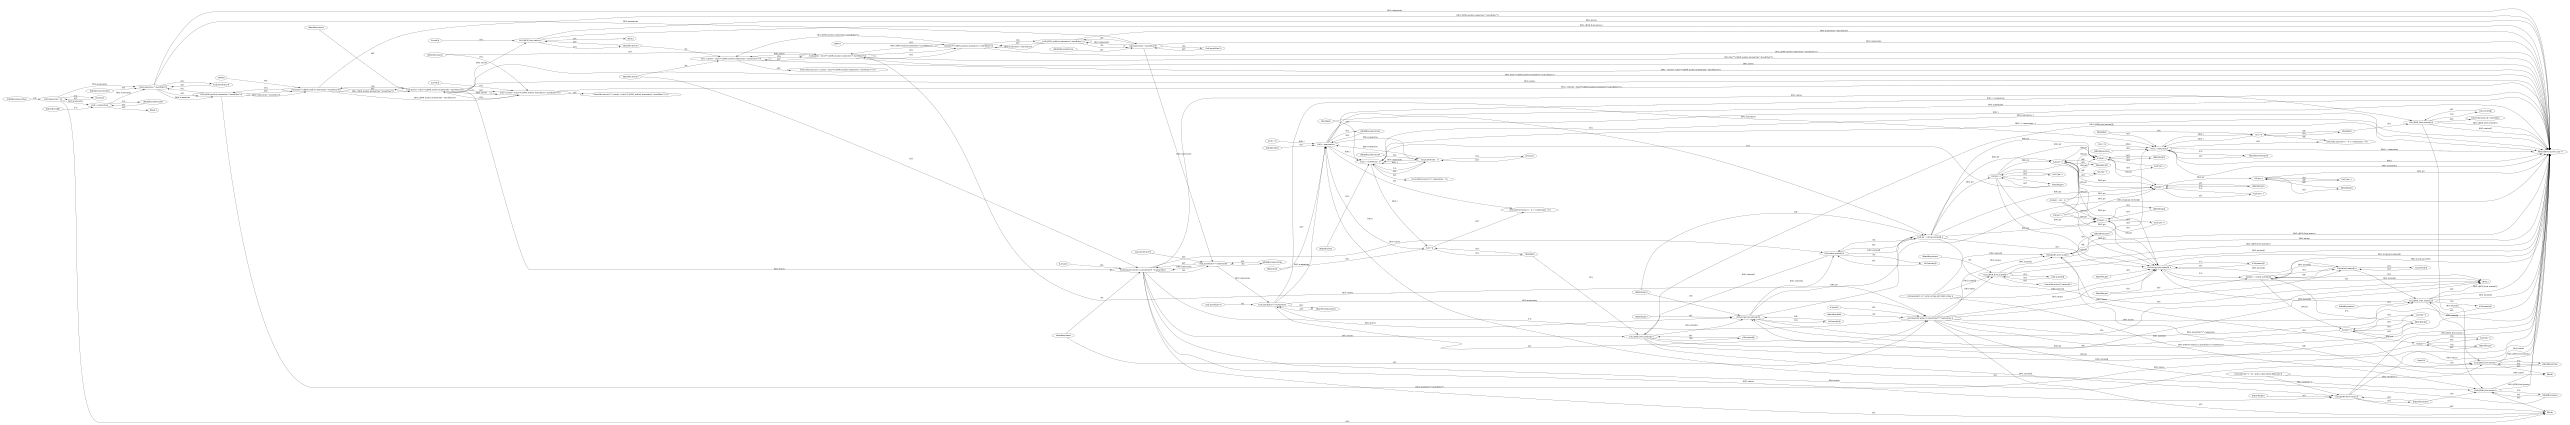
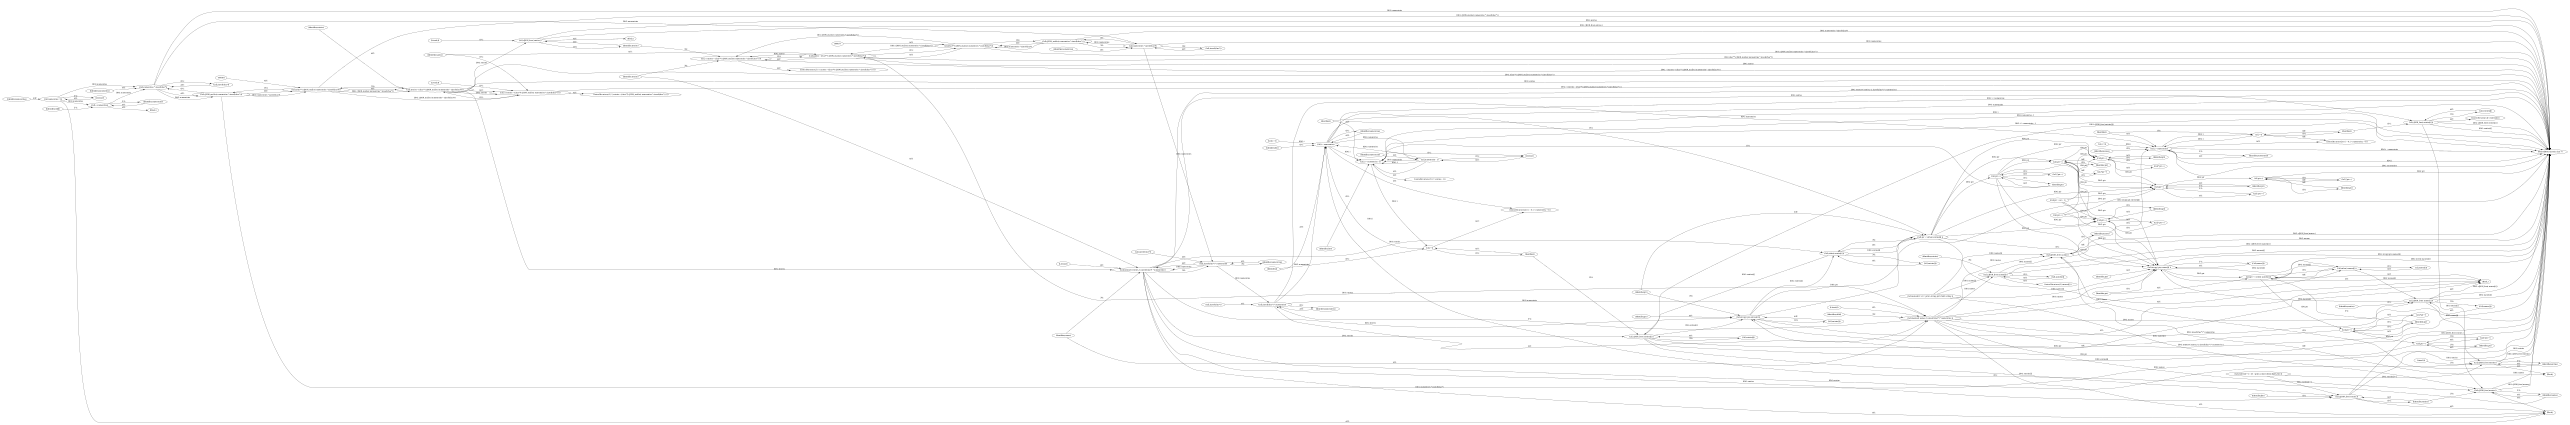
edge "(Call,memset( entries, 0, sizeof(char*) * numentries ))" -> "(MethodReturn,static char *)": added, label "DDG: memset( entries, 0, sizeof(char*) * numentries )"
edge "(Call,i != numentries - 1)" -> "(Call,numentries - 1)": now "(Call,i != numentries - 1)" -> "(Literal,1)"
node "(ControlStructure,if ( i != numentries - 1 ))": label "(ControlStructure,if ( i != numentries - 1 ))" -> "(ControlStructure,if ( i != entries - 1 ))"
edge "(Call,strcpy( ptr, names[i] ))" -> "(Call,ptr += strlen( names[i] ))": label "CFG: " -> "DDG: ptr"
